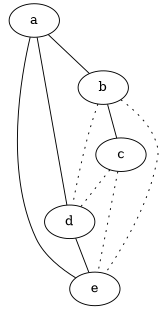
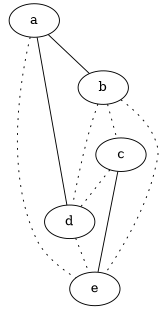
edge "b" -- "c": style solid -> dotted
edge "a" -- "e": style solid -> dotted
edge "c" -- "e": style dotted -> solid
edge "d" -- "e": style solid -> dotted
